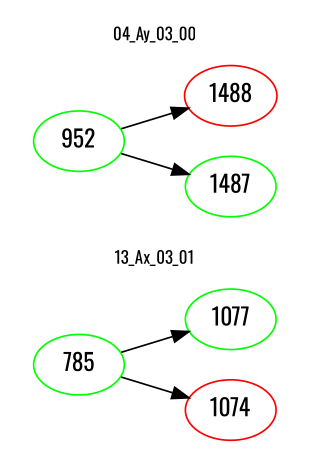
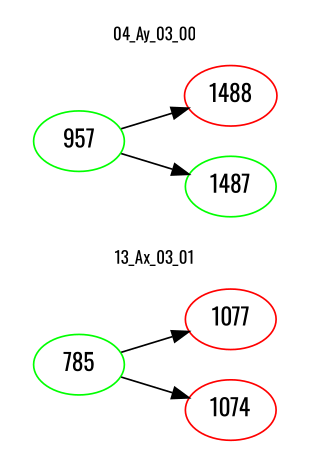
node "952": label "952" -> "957"
node "1077": color green -> red
